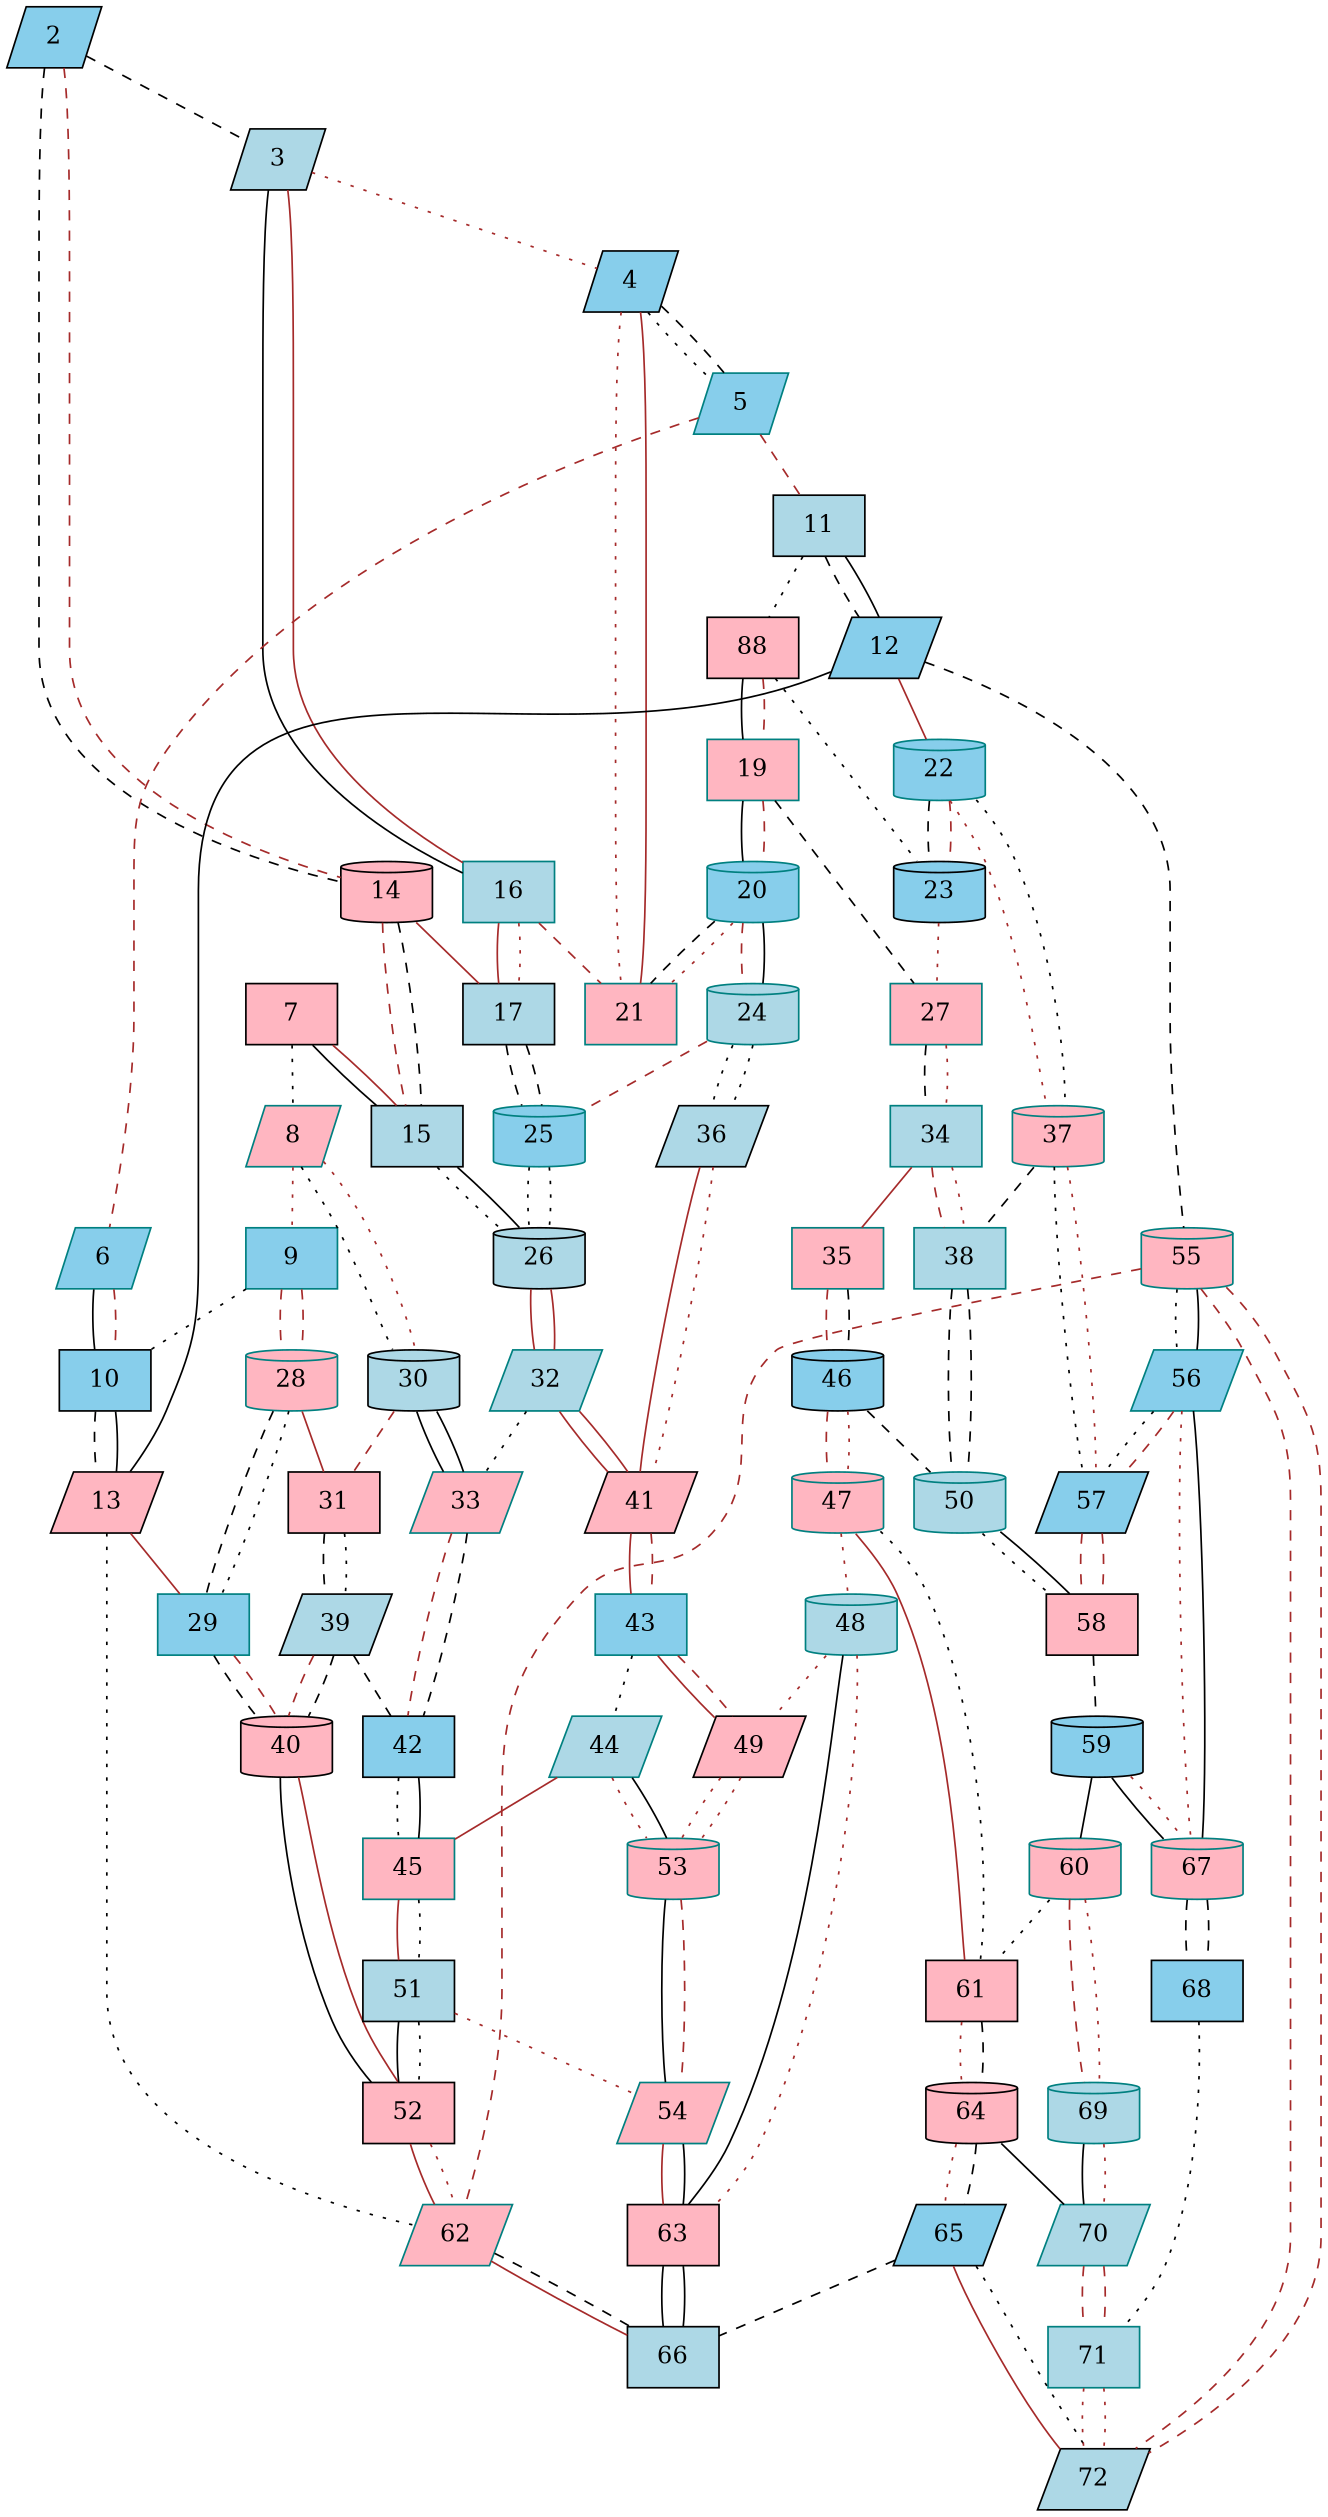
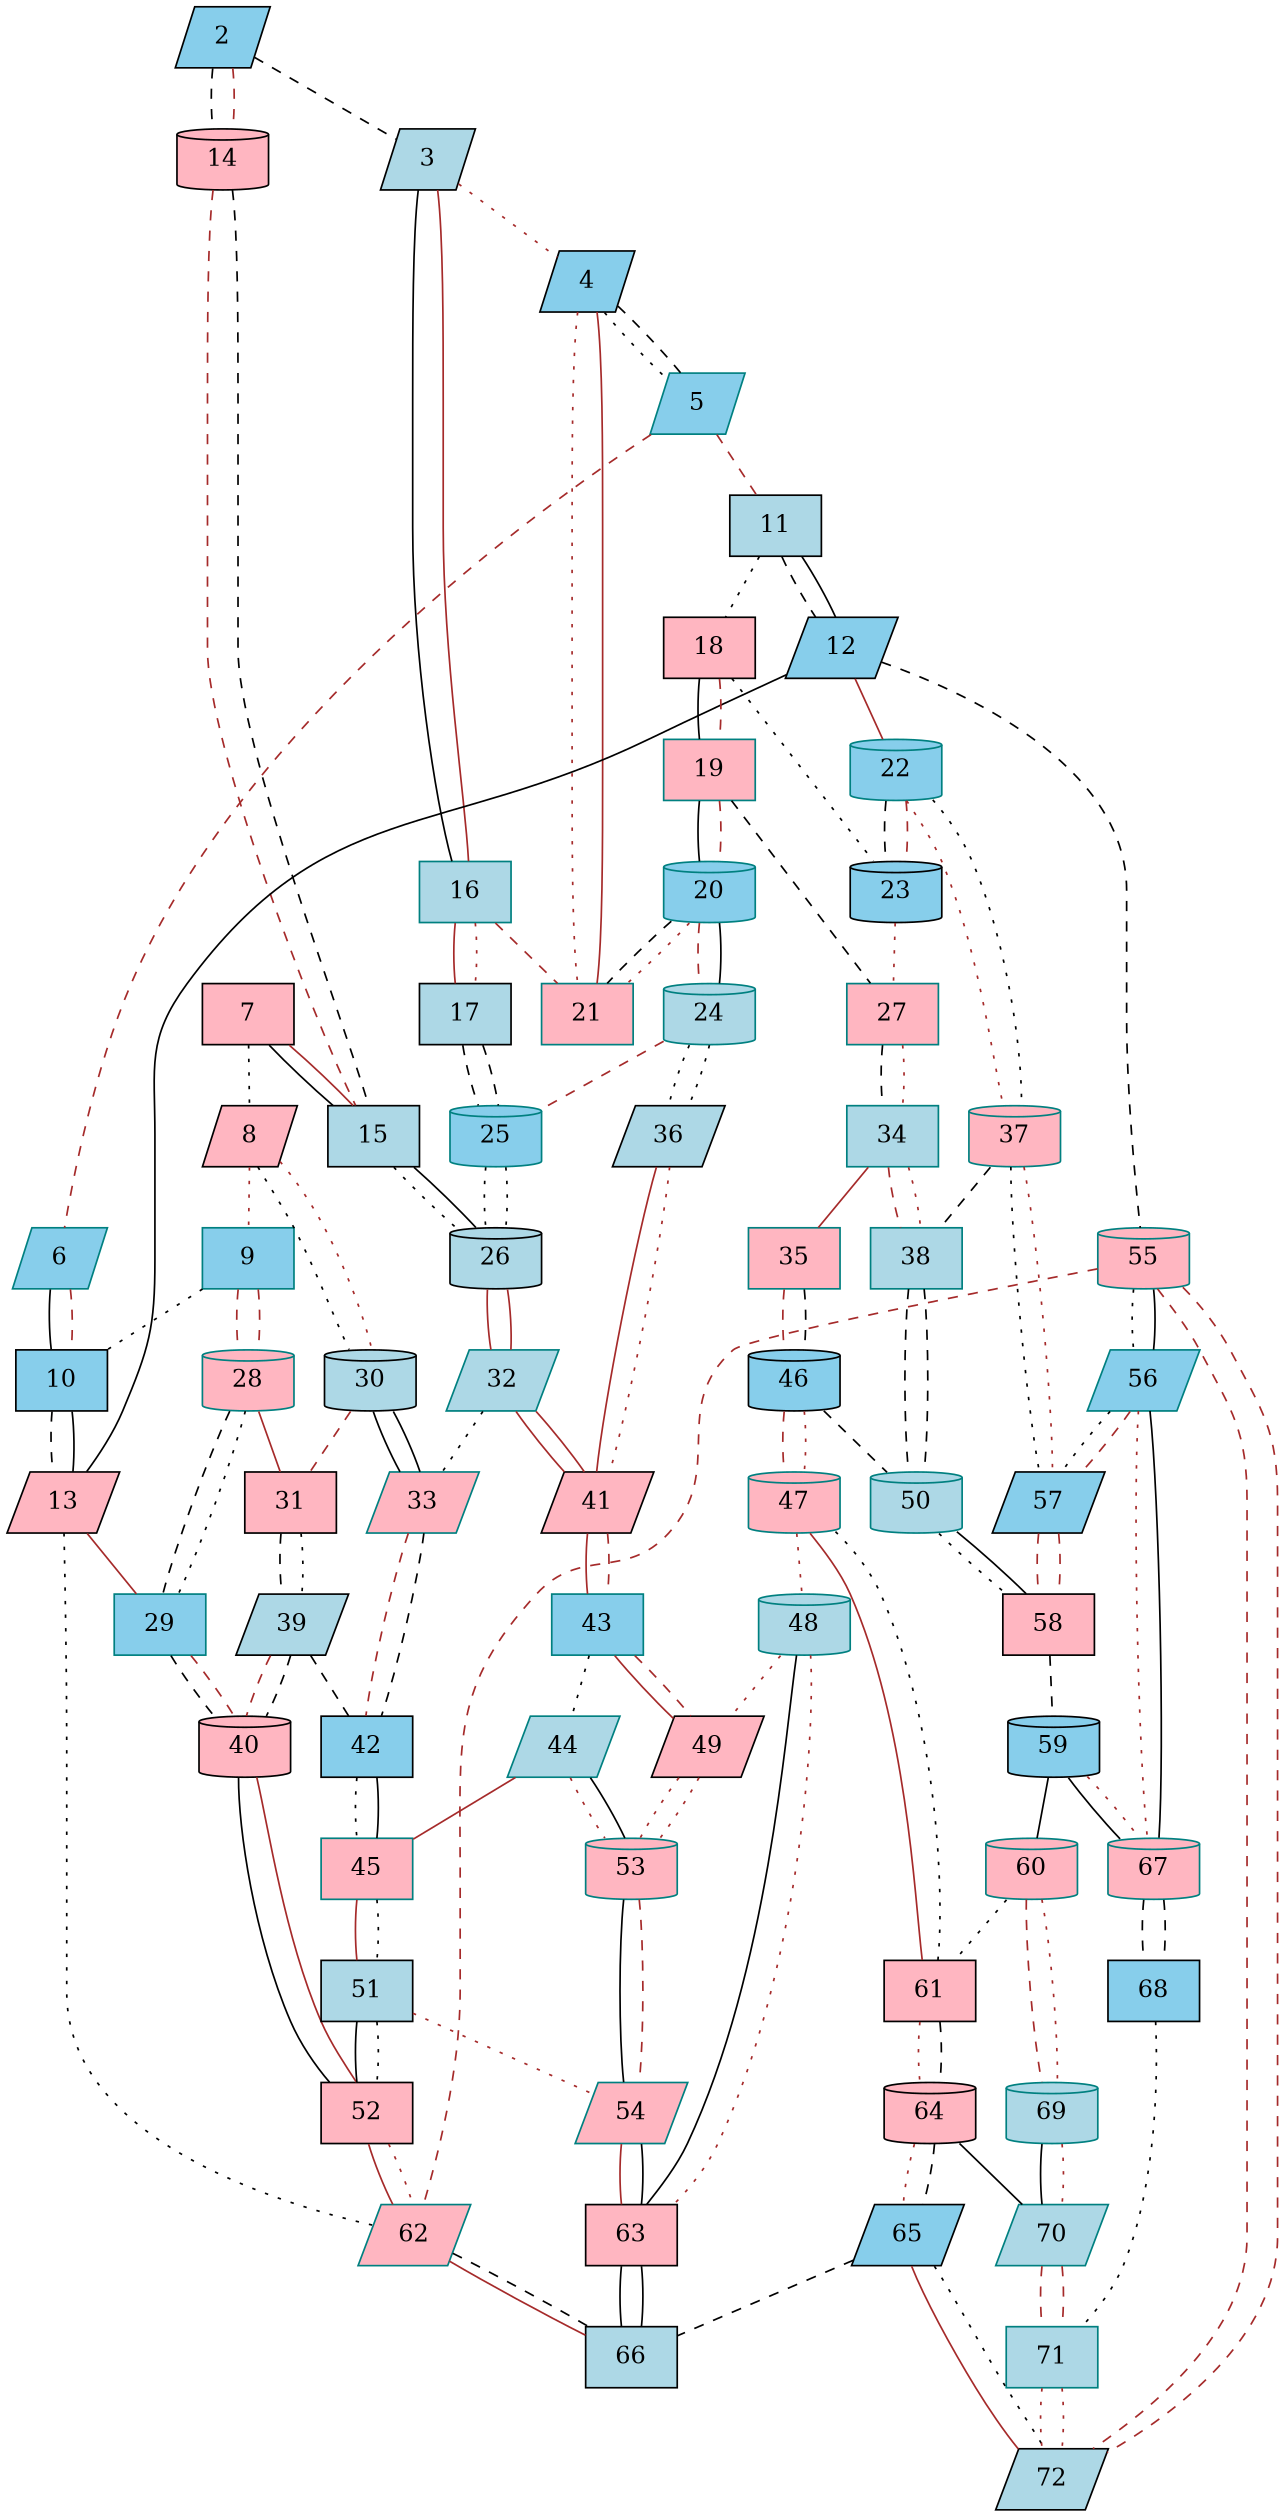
node "88": label "88" -> "18"
edge "14" -- "17": removed
node "8": color teal -> black
